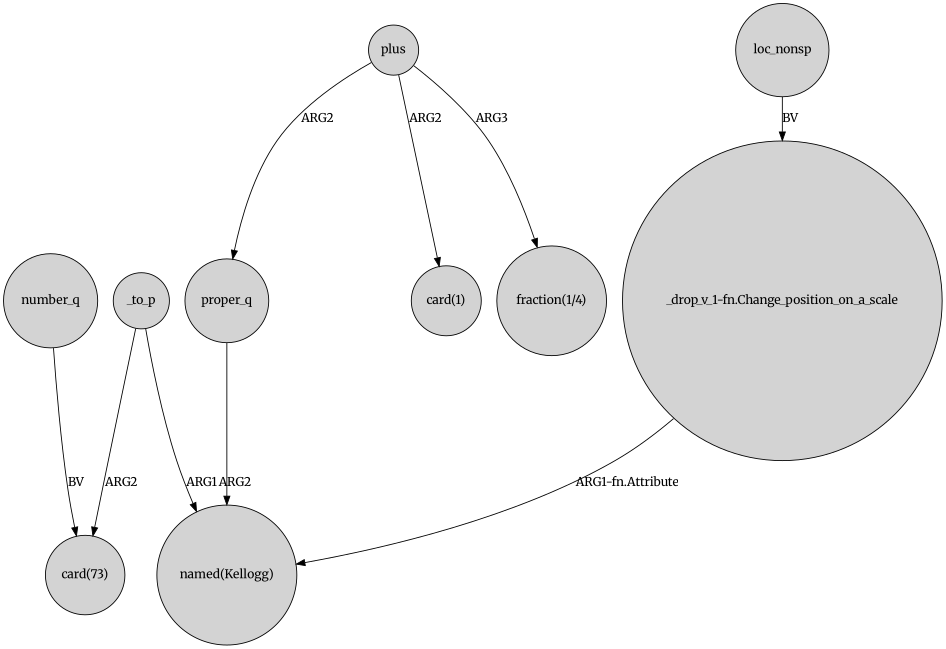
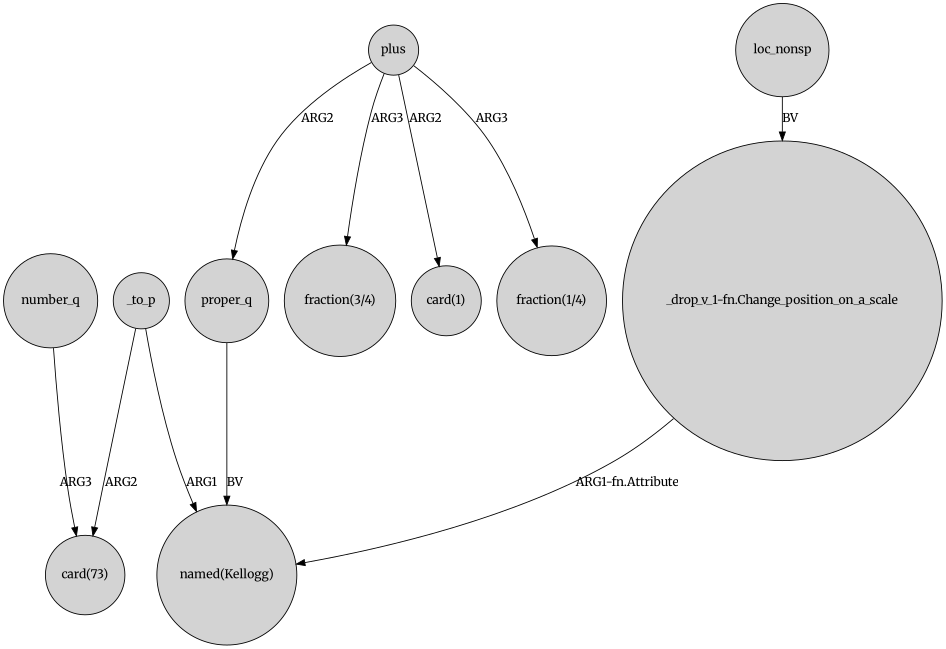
node "fraction(3/4)": added
edge "number_q" -> "card(73)": label "BV" -> "ARG3"
edge "proper_q" -> "named(Kellogg)": label "ARG2" -> "BV"
